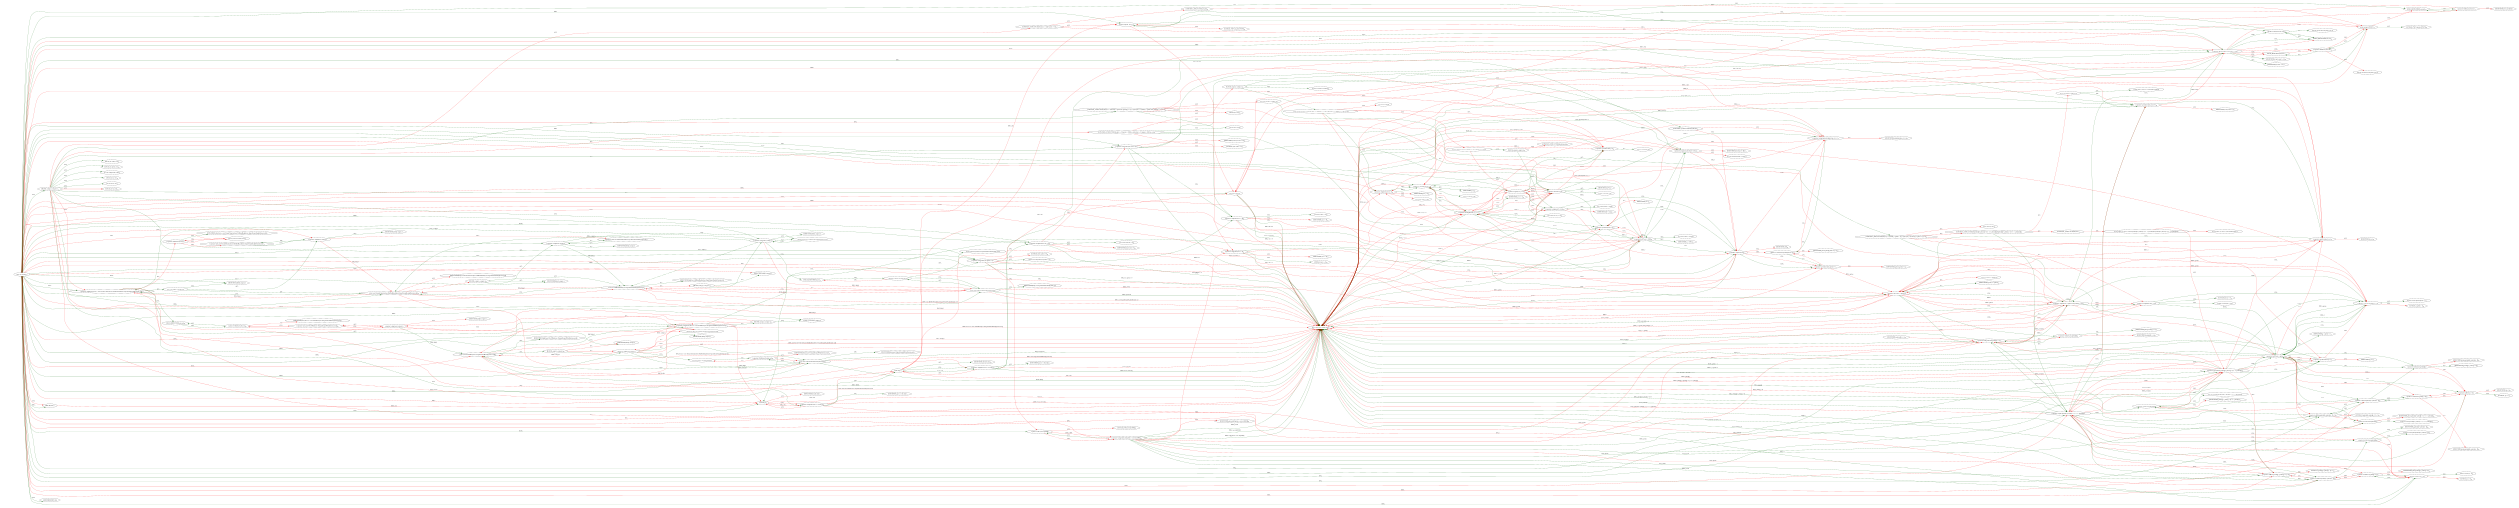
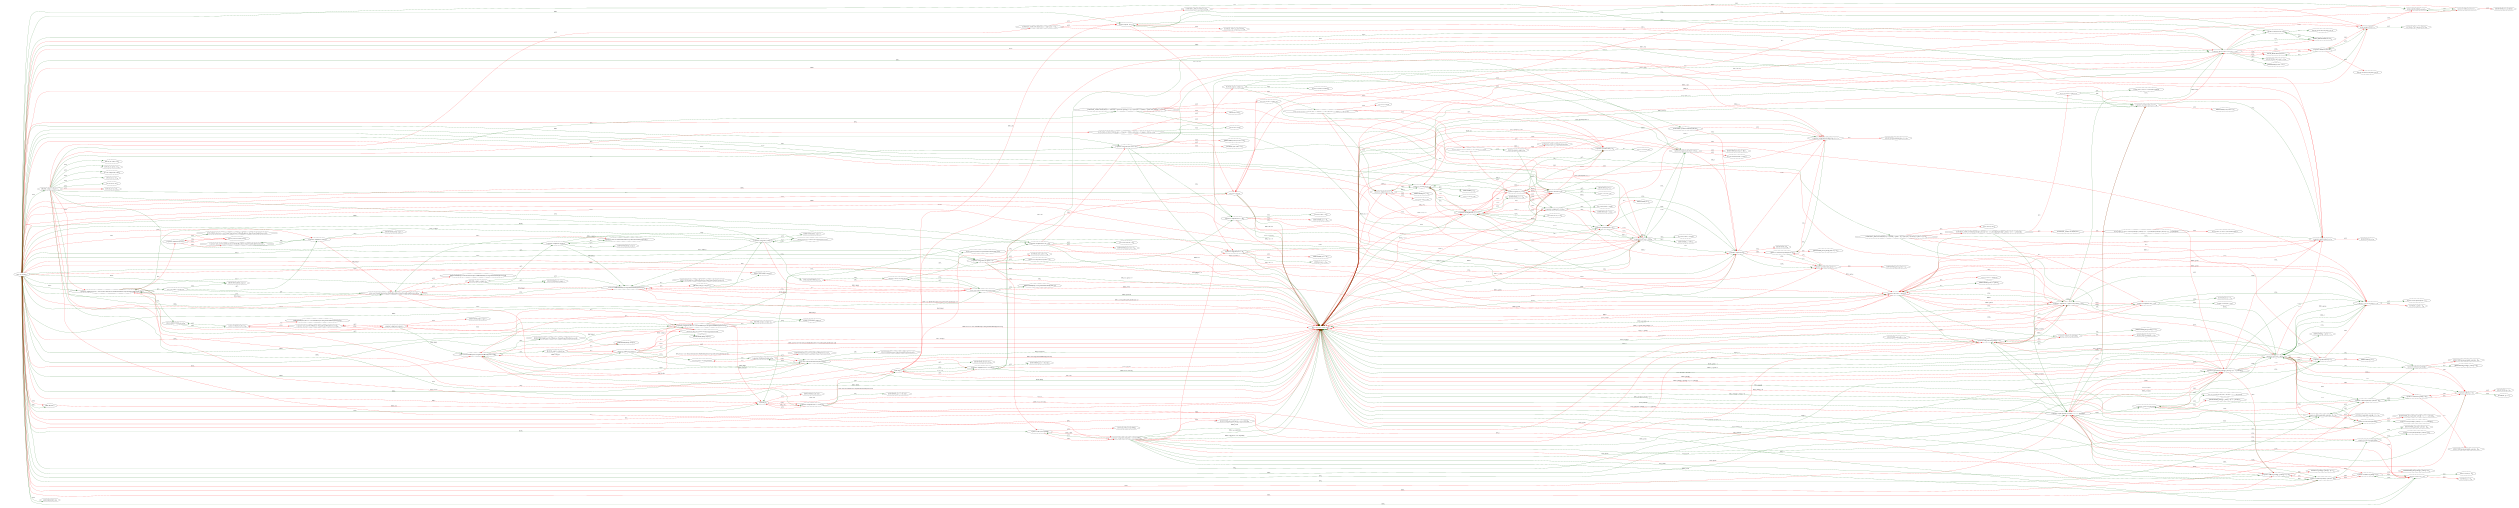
edge "(METHOD_RETURN,void)" -> "(<operator>.assignment,int j = 2)": reversed
